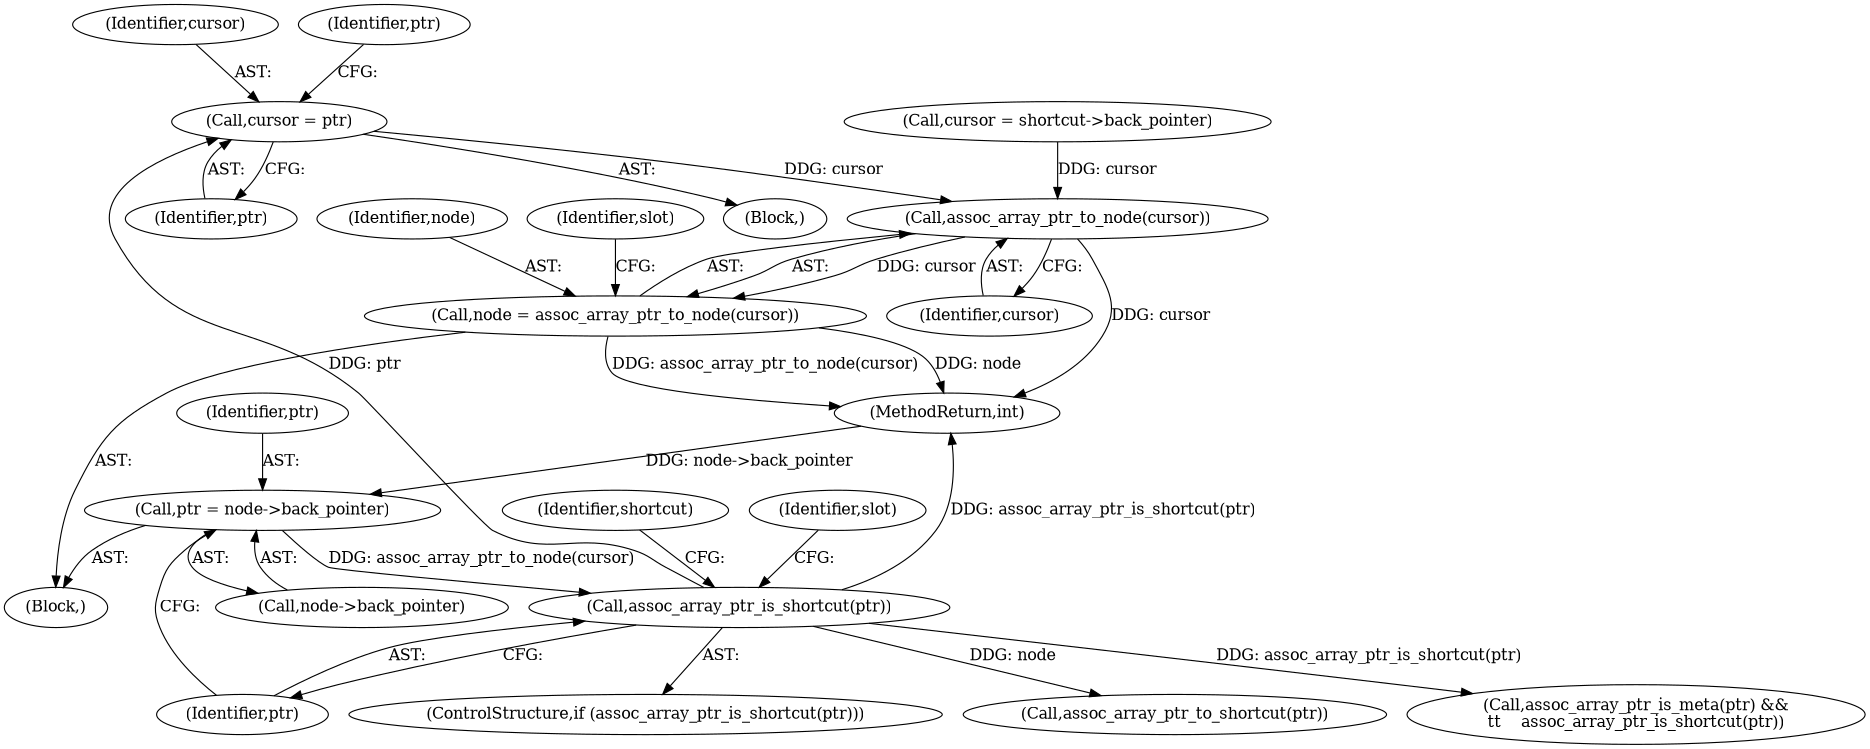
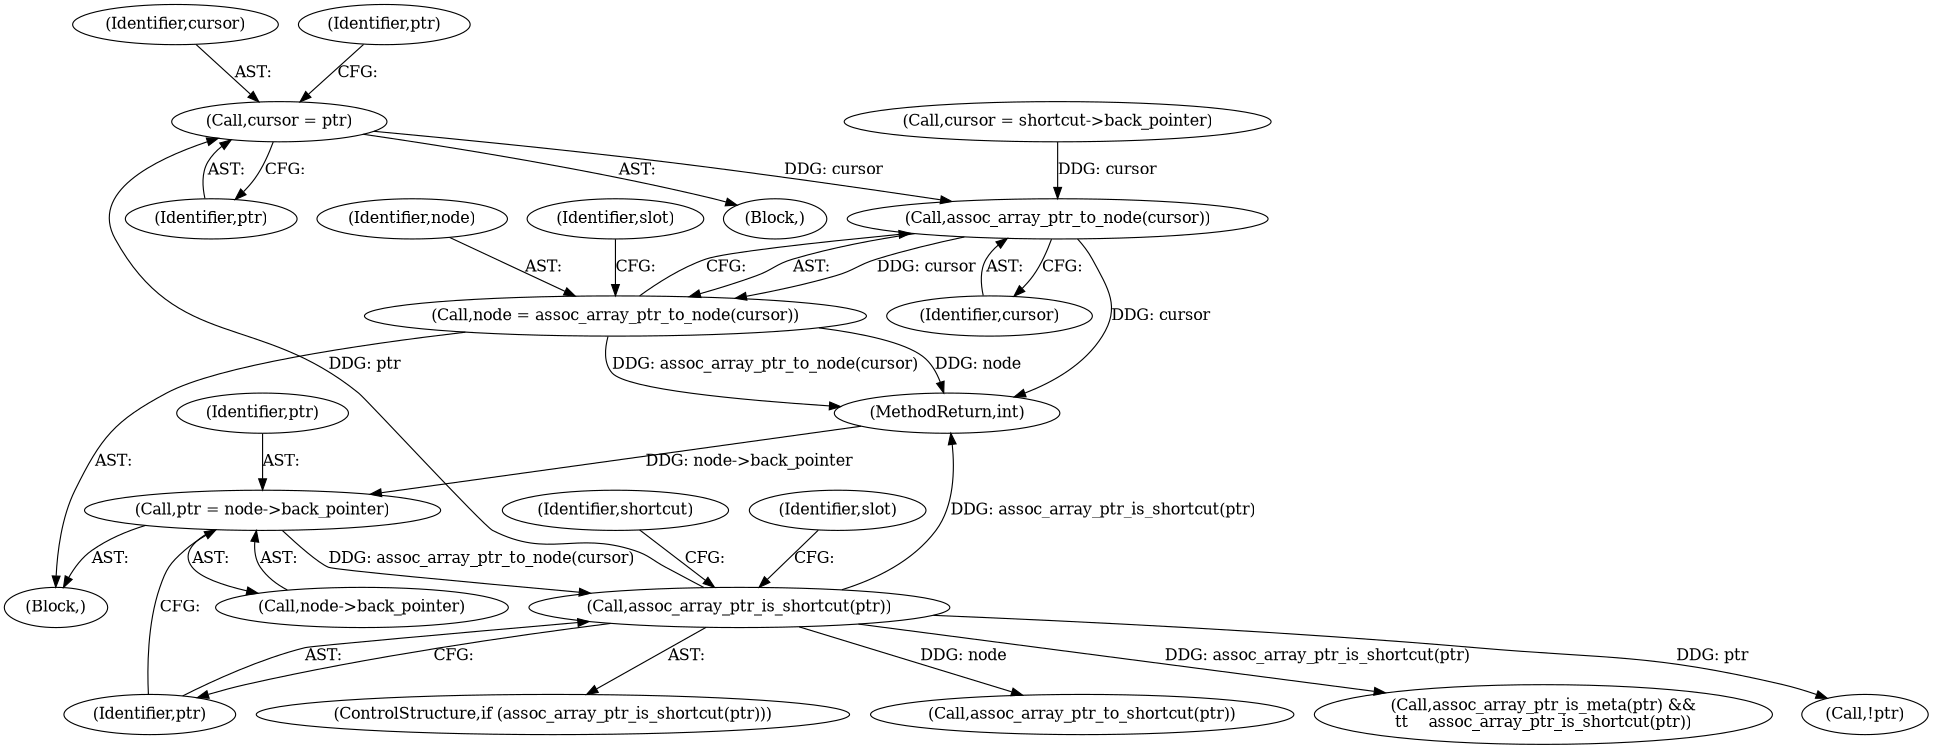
edge "(Call,node = assoc_array_ptr_to_node(cursor))" -> "(Call,assoc_array_ptr_to_node(cursor))": label "AST: " -> "CFG: "
node "(Call,!ptr)": added
